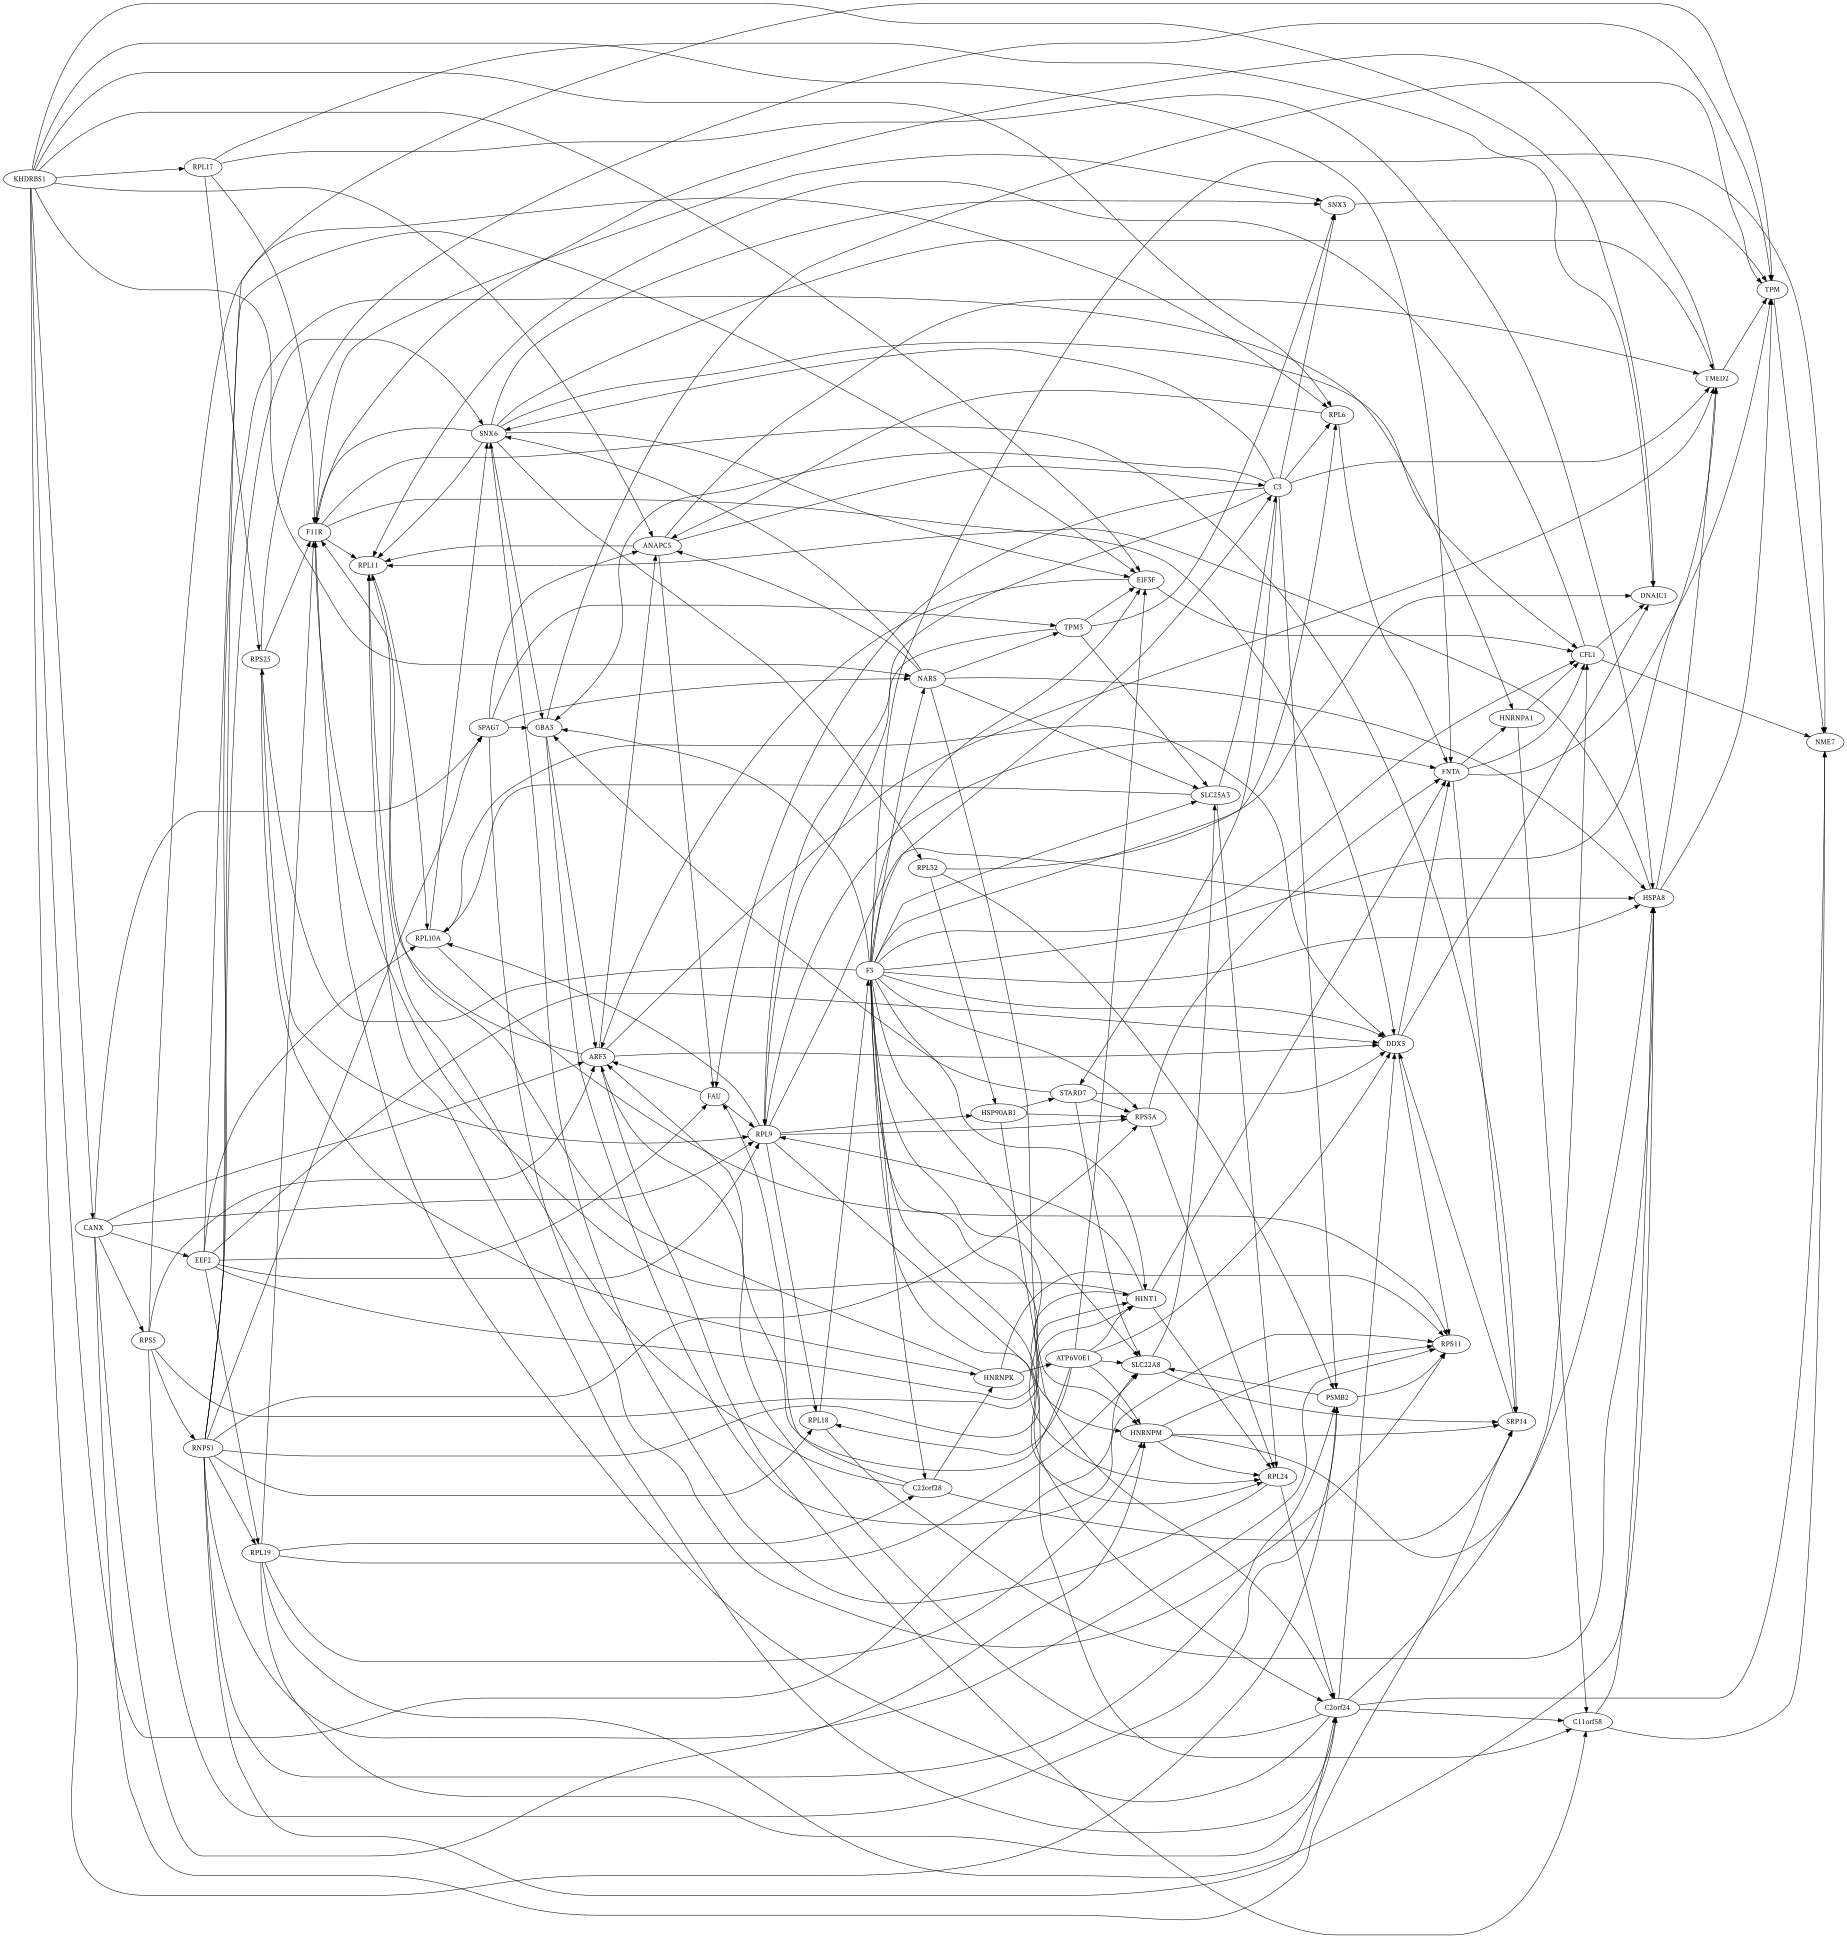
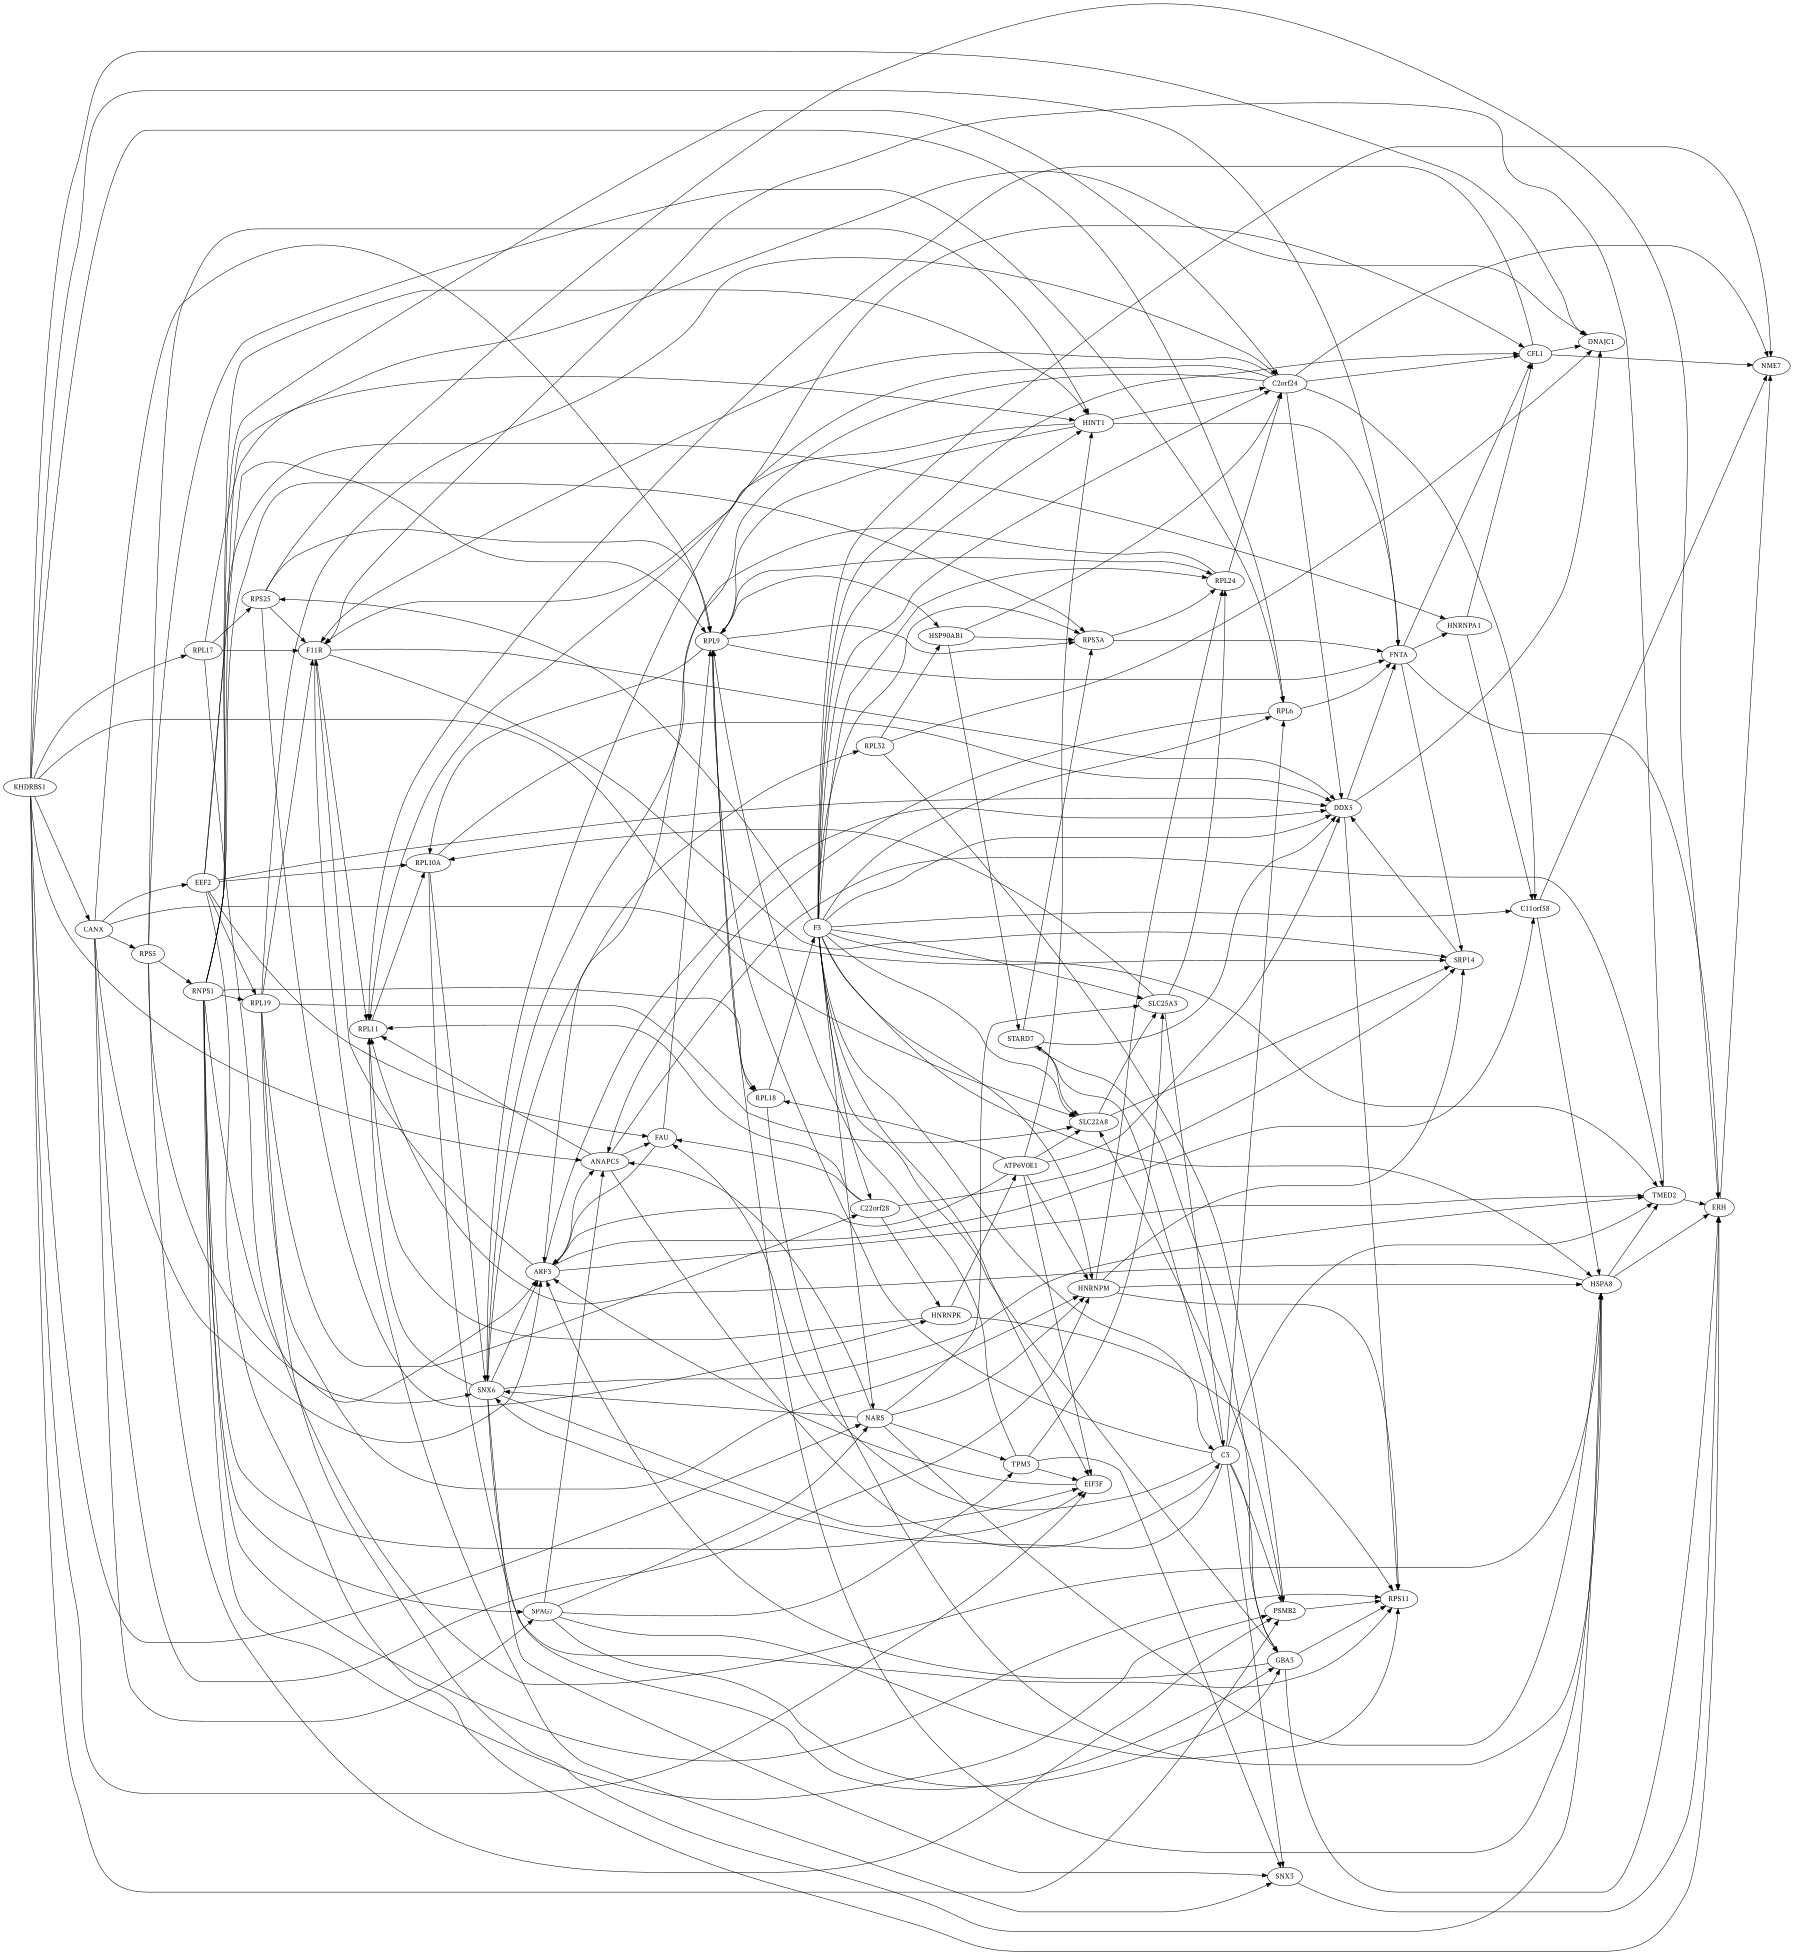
node "TPM": label "TPM" -> "ERH"
edge "SNX6" -> "F11R": now "SNX6" -> "ARF3"
edge "EIF3F" -> "CFL1": removed
edge "HINT1" -> "RPL24": now "HINT1" -> "C2orf24"
